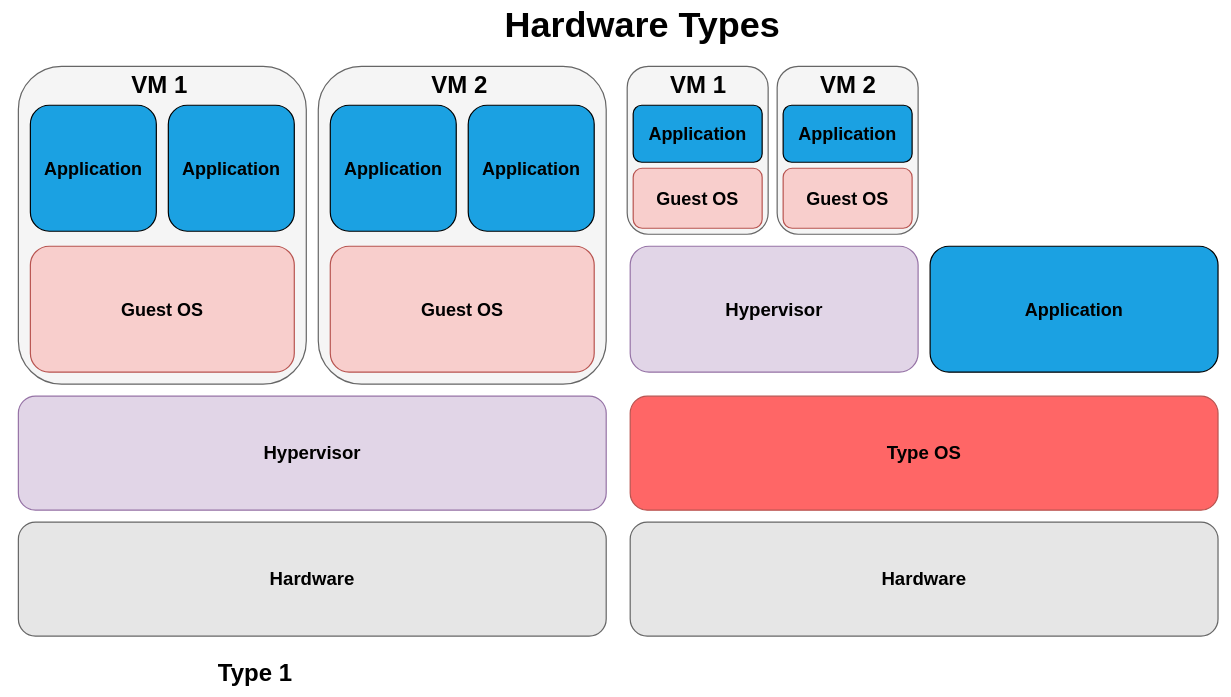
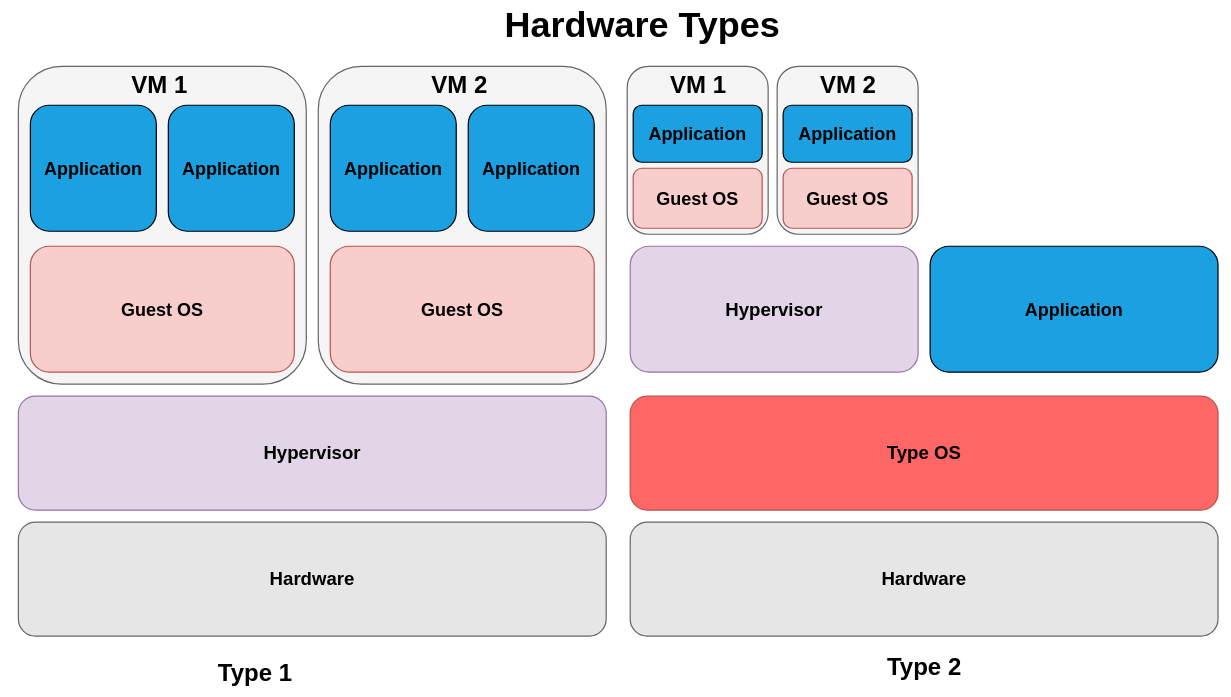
node "Type 2": added
